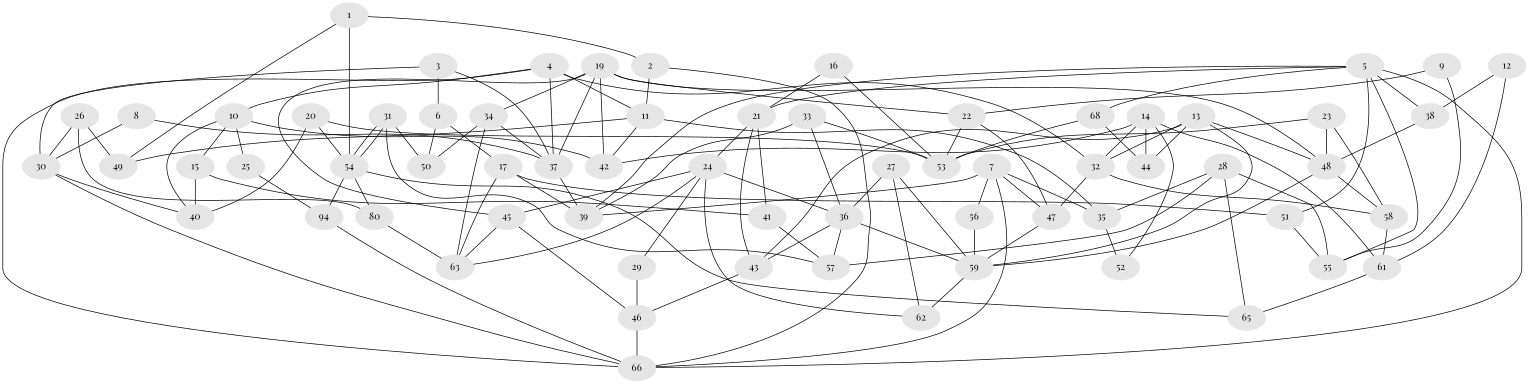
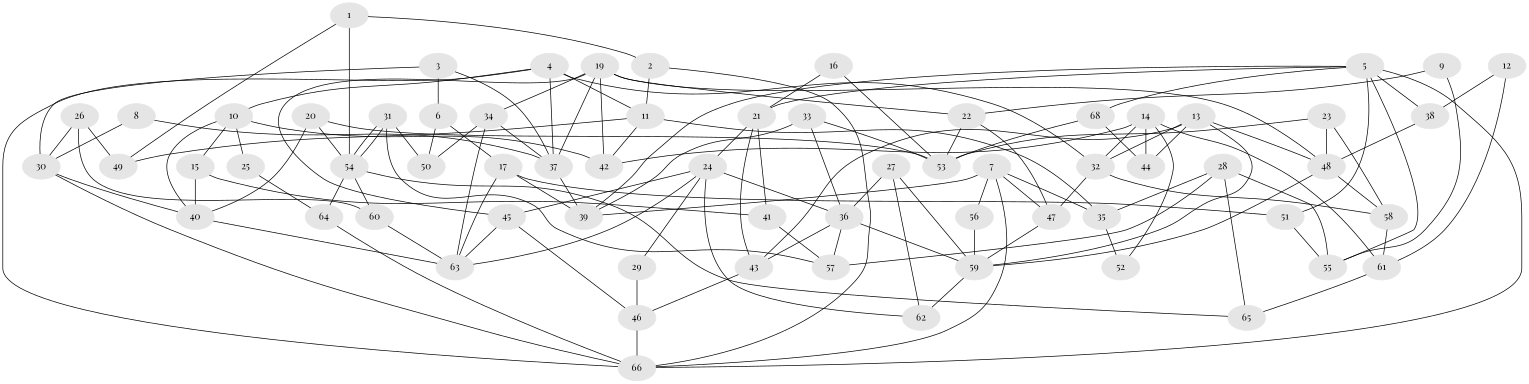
node "94": label "94" -> "64"
node "80": label "80" -> "60"
edge "40" -- "63": added
